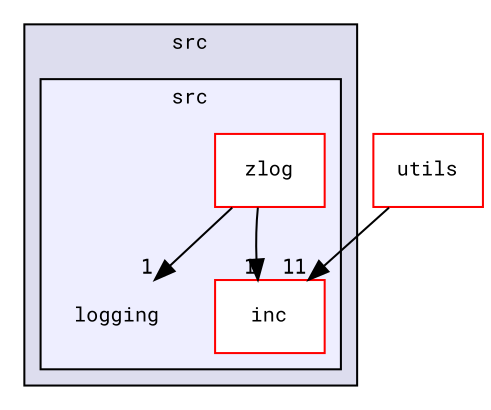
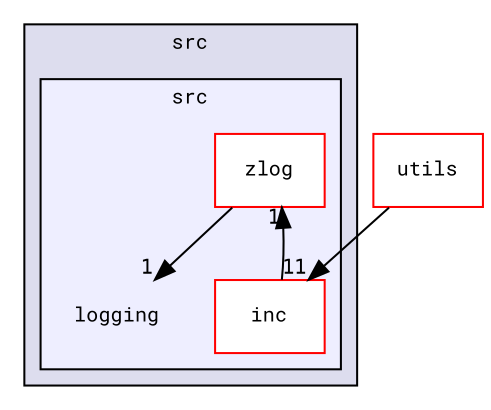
edge "zlog" -> "inc": reversed
